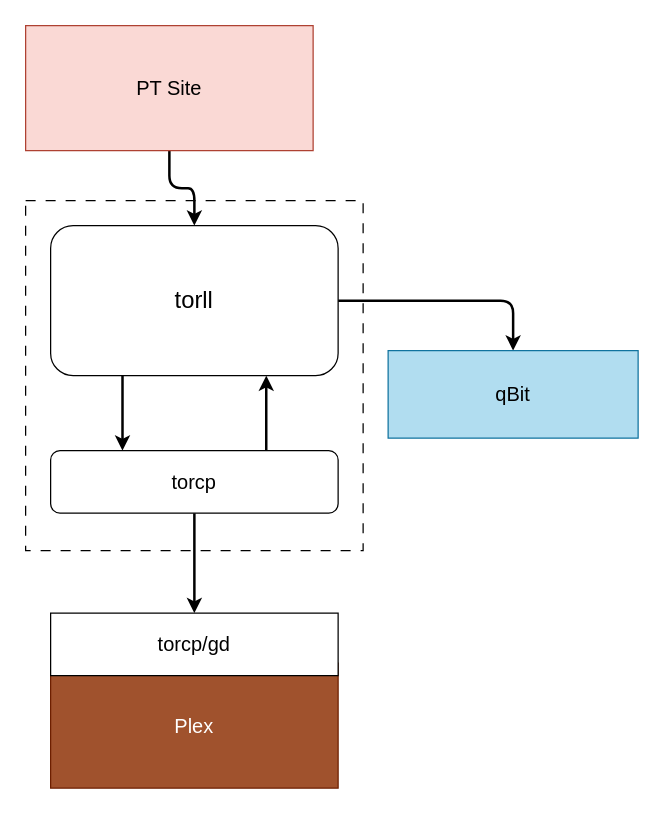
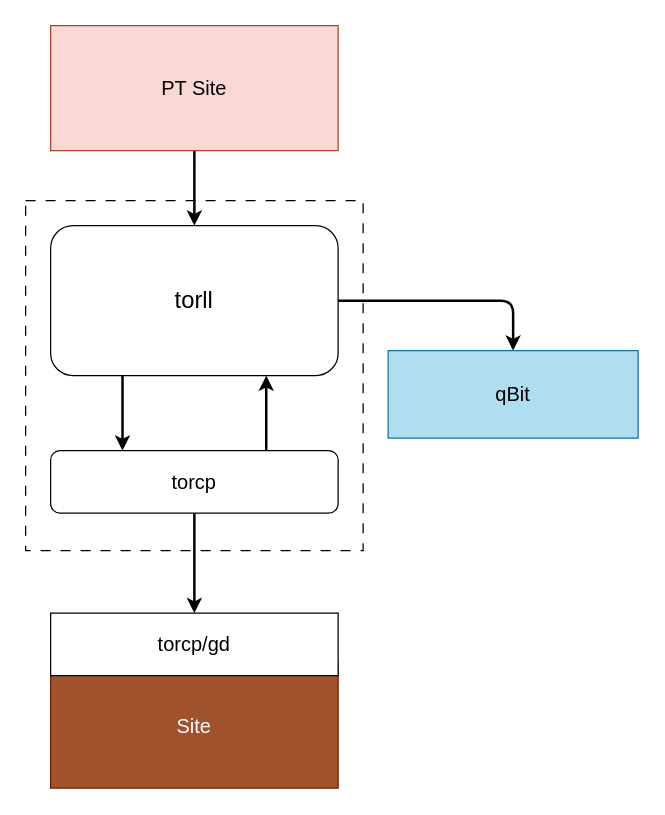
node "PT Site": moved (169, 88) -> (194, 88)
node "Plex": label "Plex" -> "Site"
